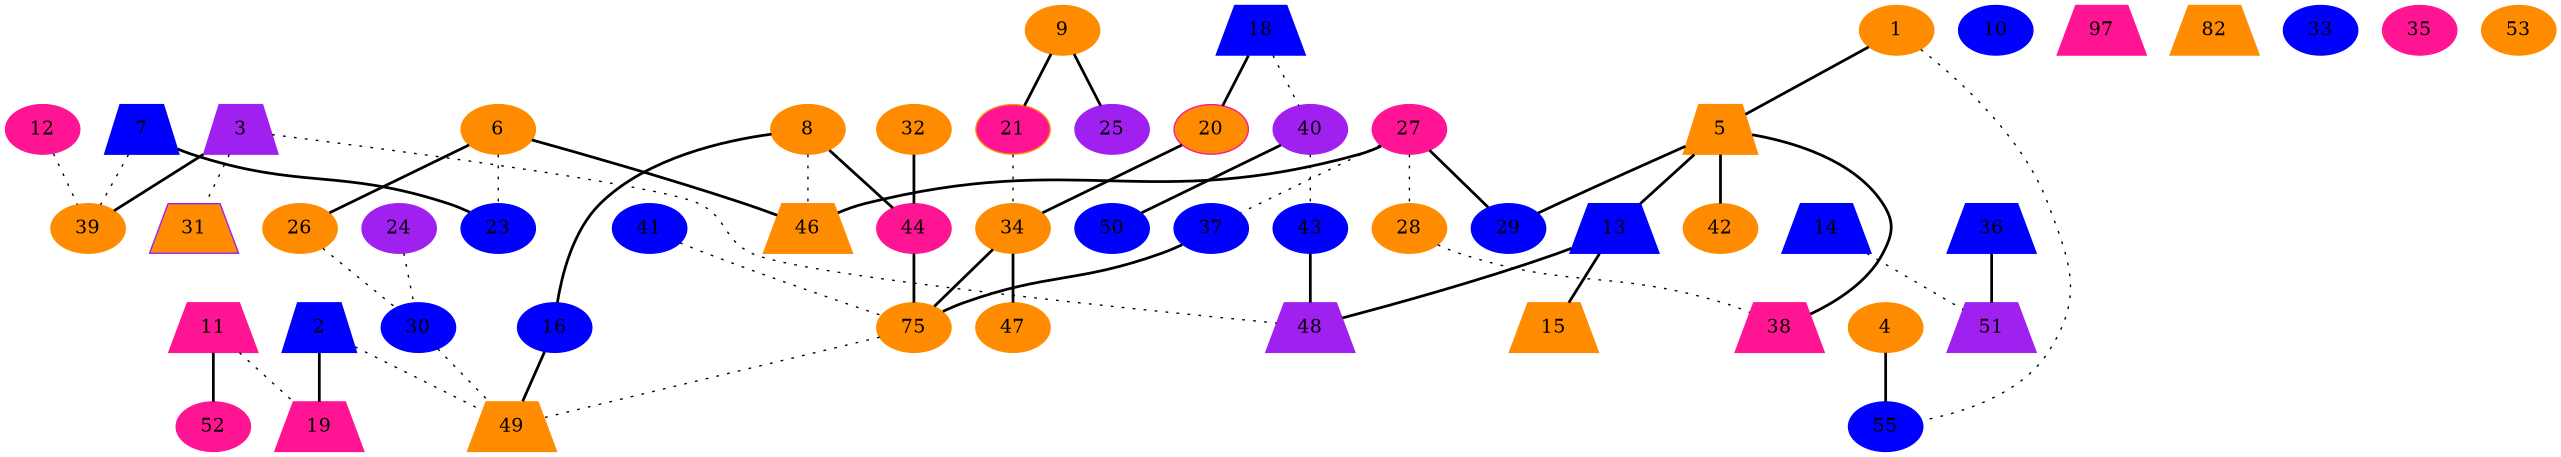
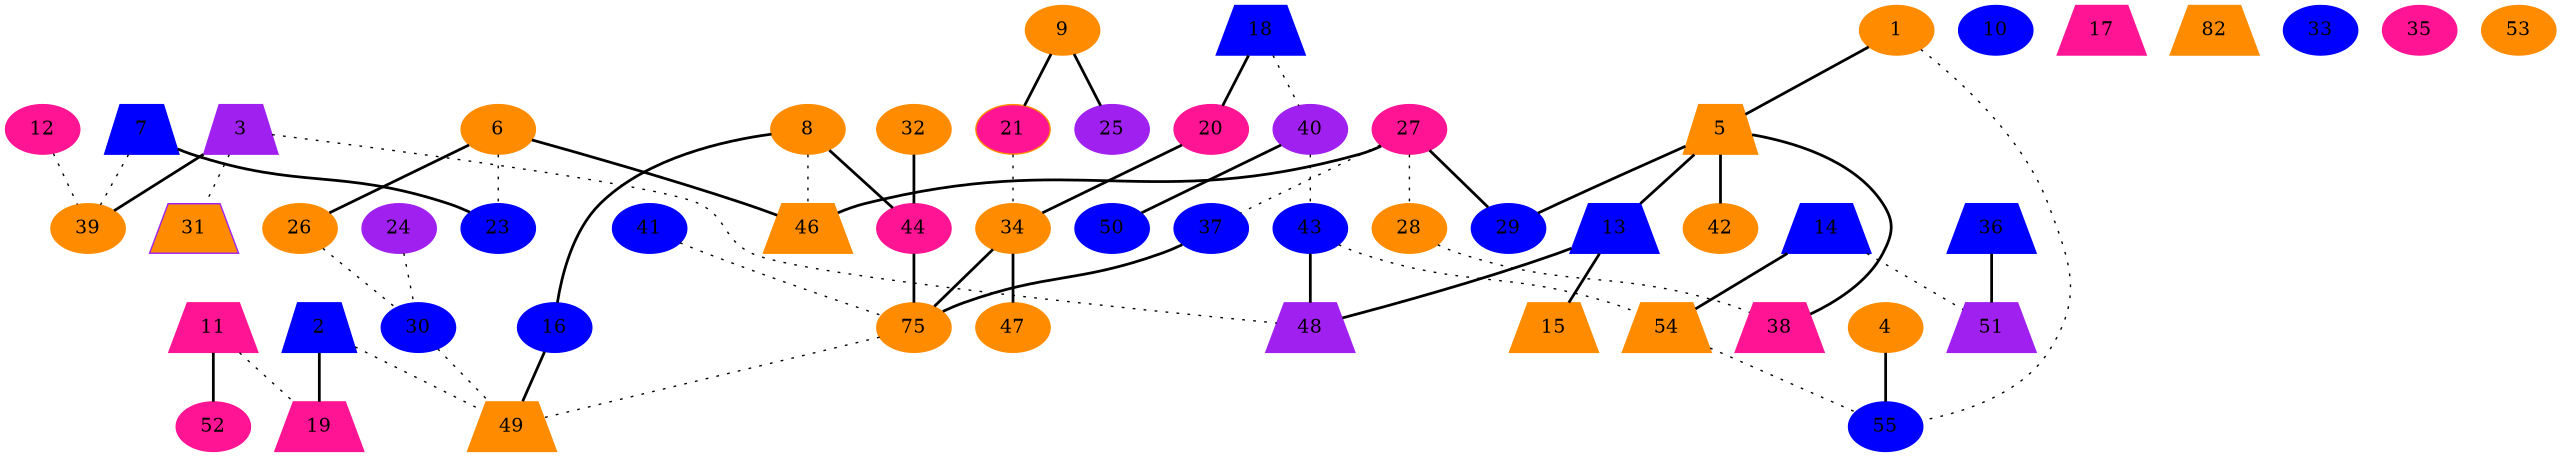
node "97": label "97" -> "17"
node "20": fillcolor darkorange -> deeppink
node "54": added
